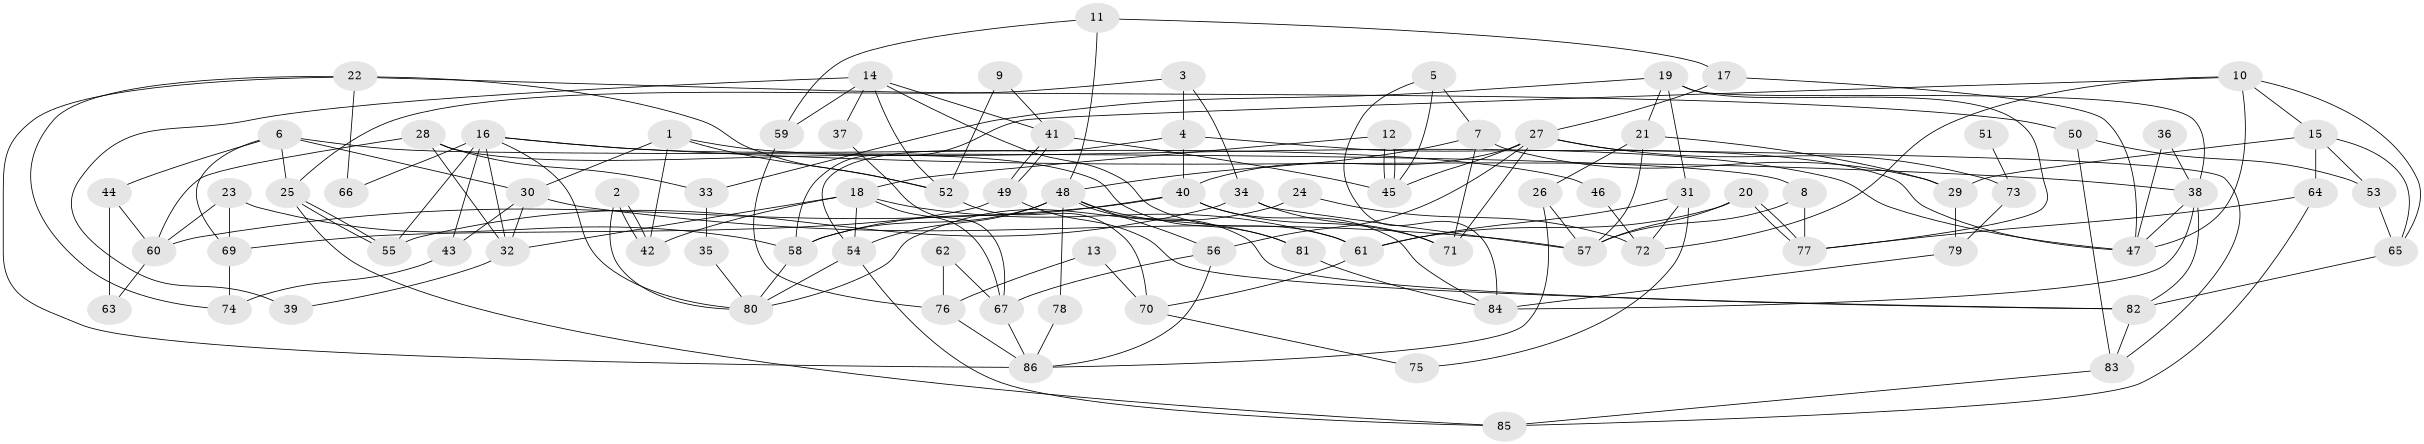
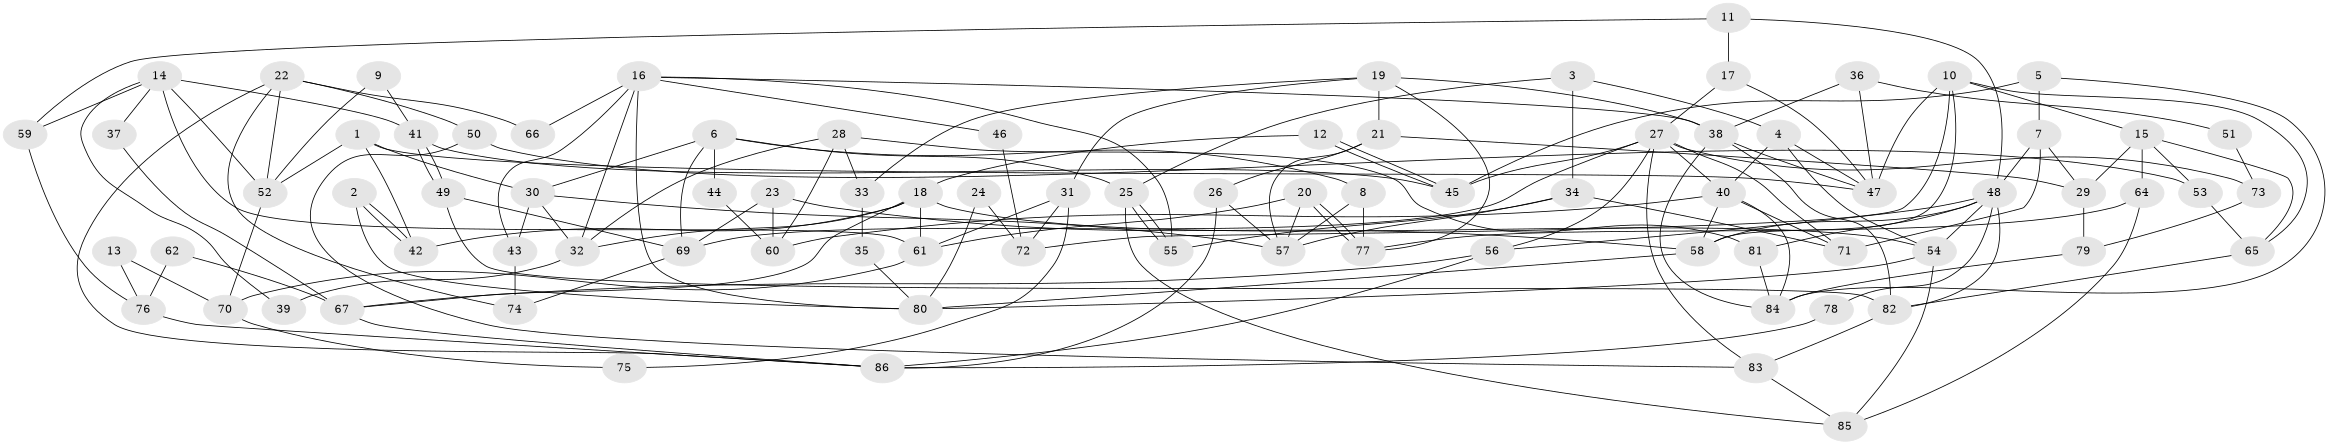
edge "36" -- "51": added
edge "27" -- "69": added
node "63": removed
